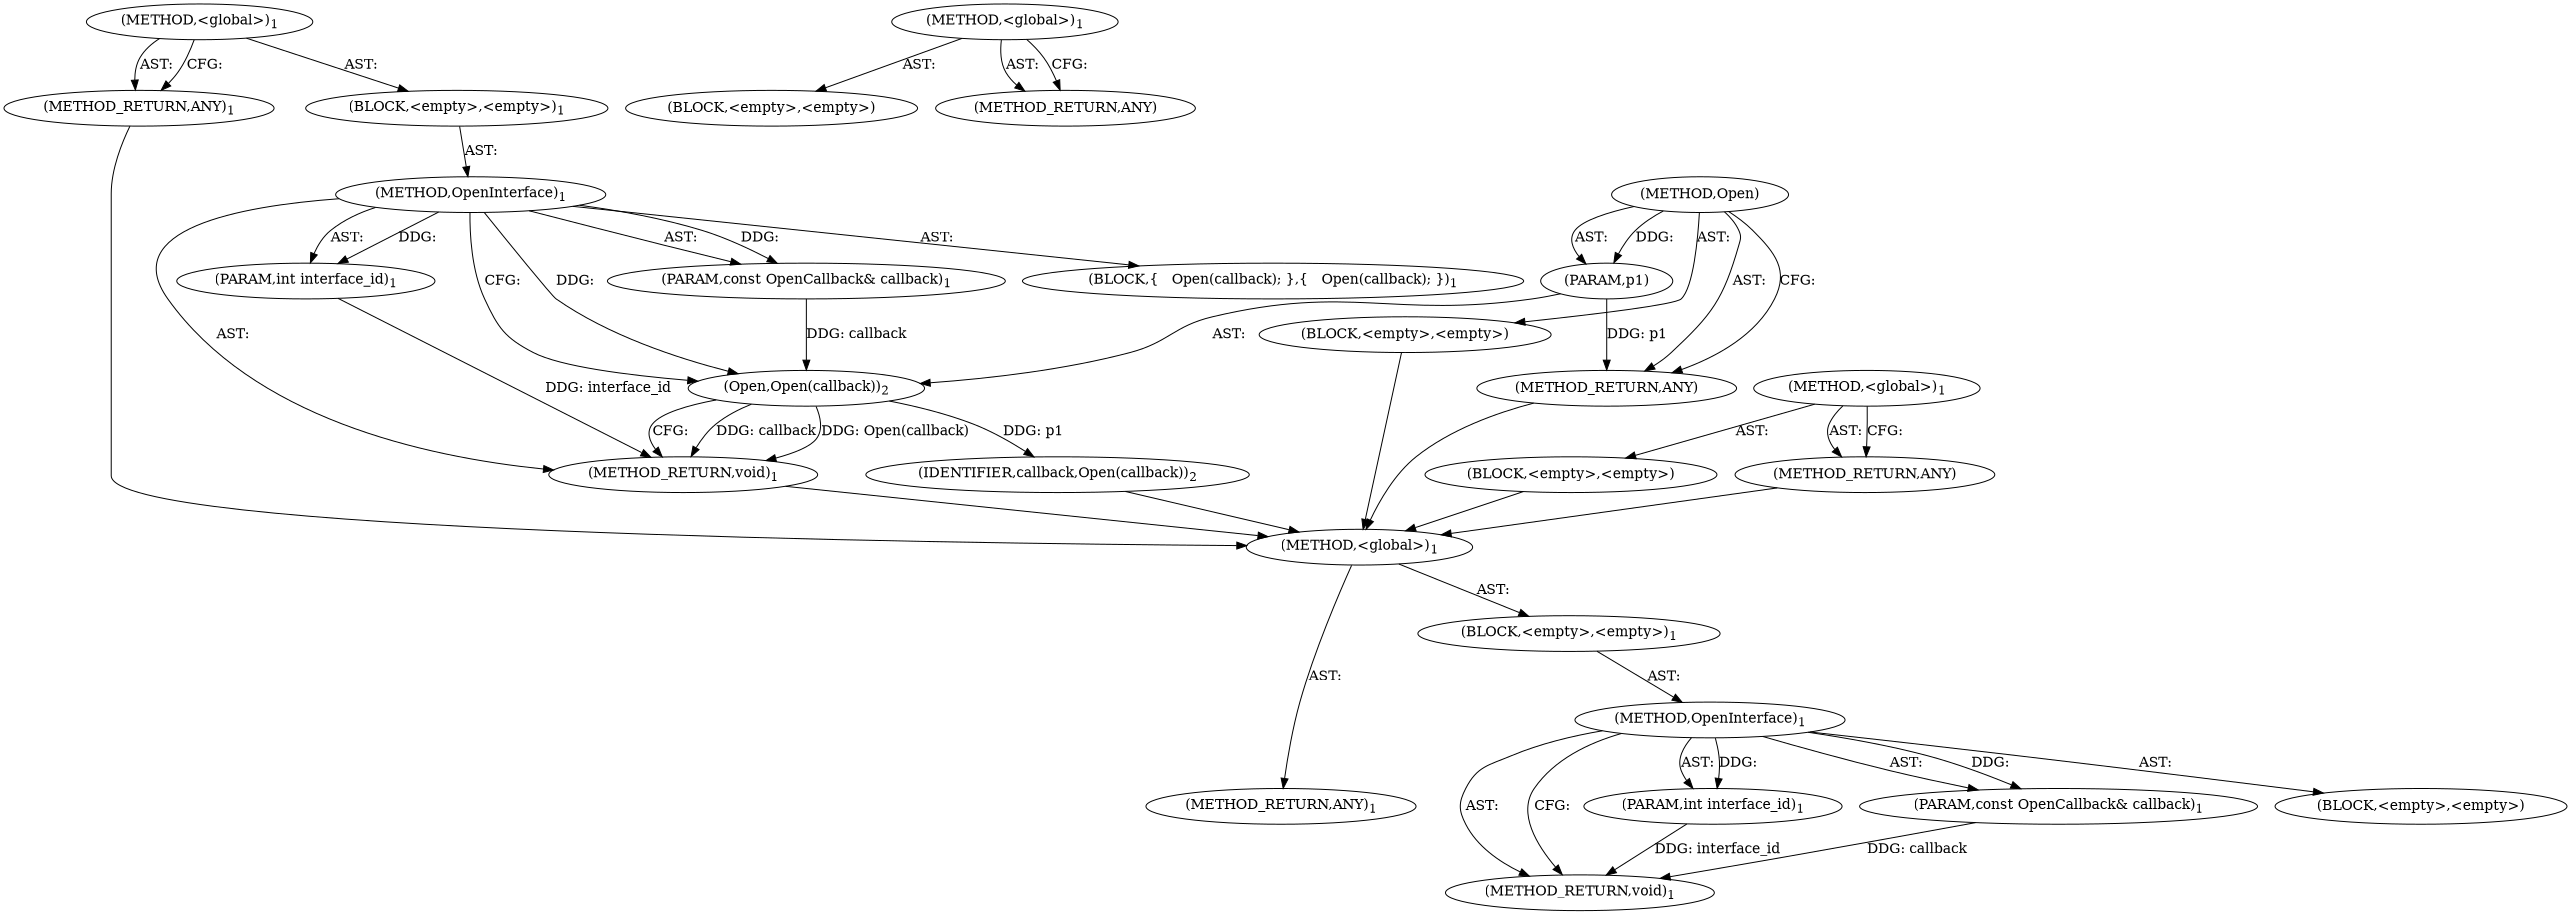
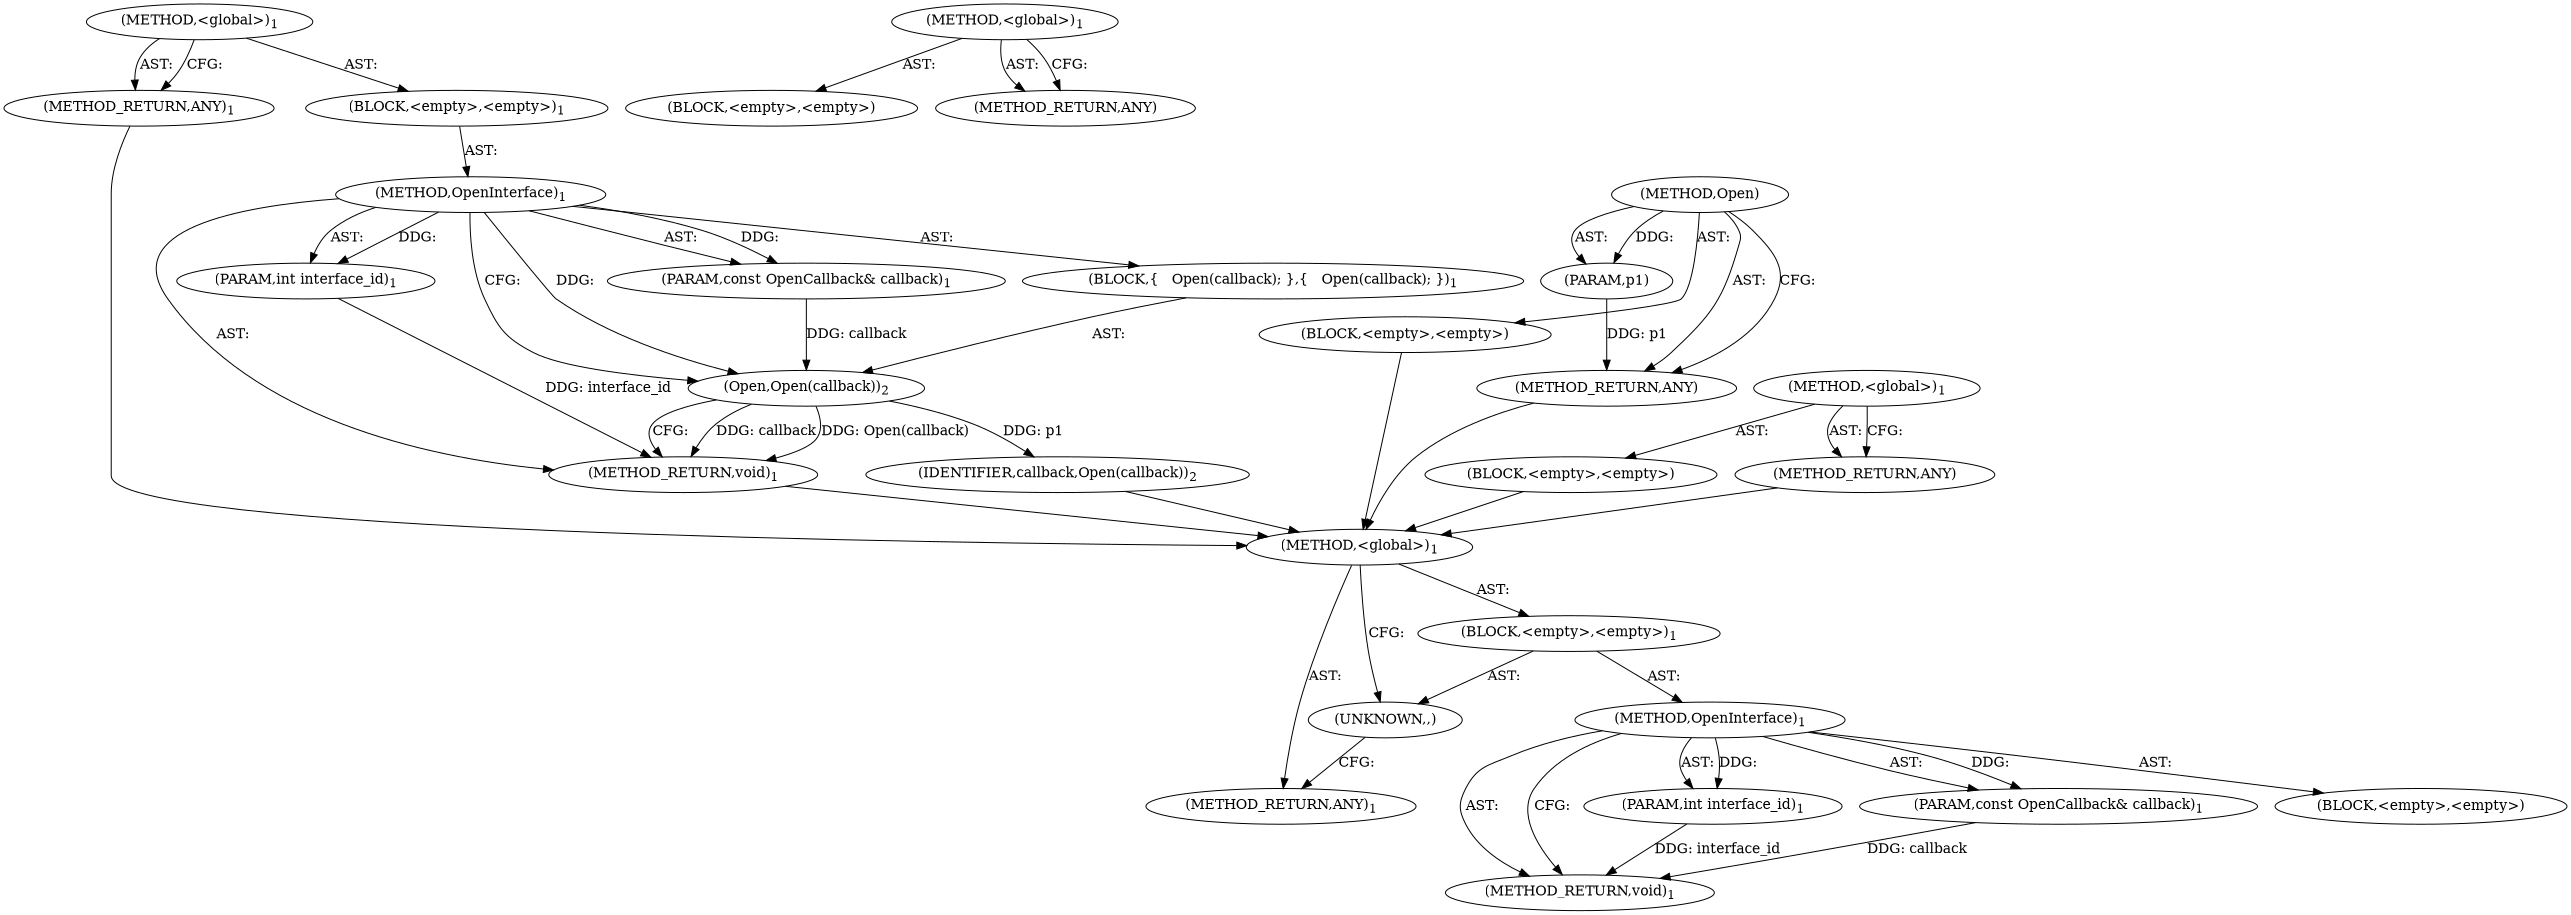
edge "(PARAM,p1)" -> "(Open,Open(callback))": now "(BLOCK,{   Open(callback); },{   Open(callback); })" -> "(Open,Open(callback))"
node "(UNKNOWN,,)": added
